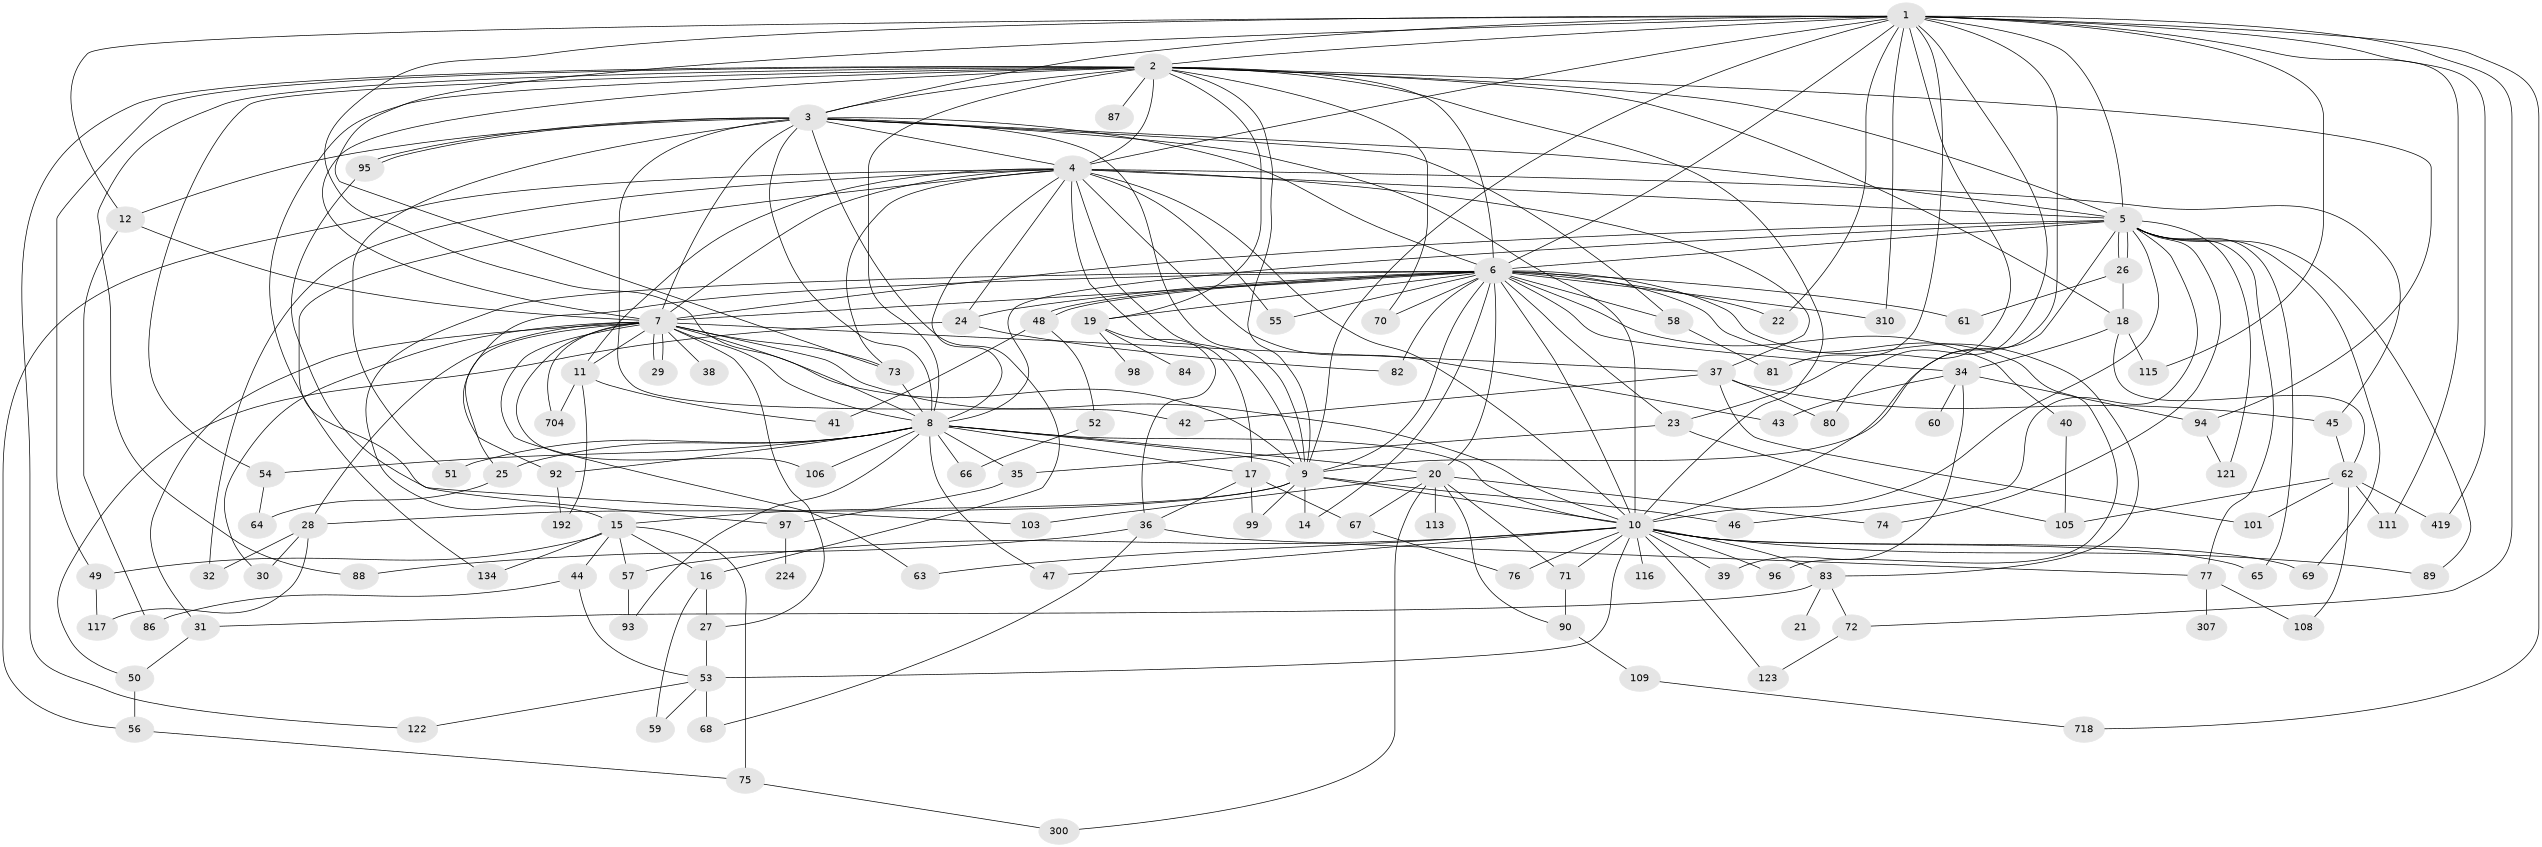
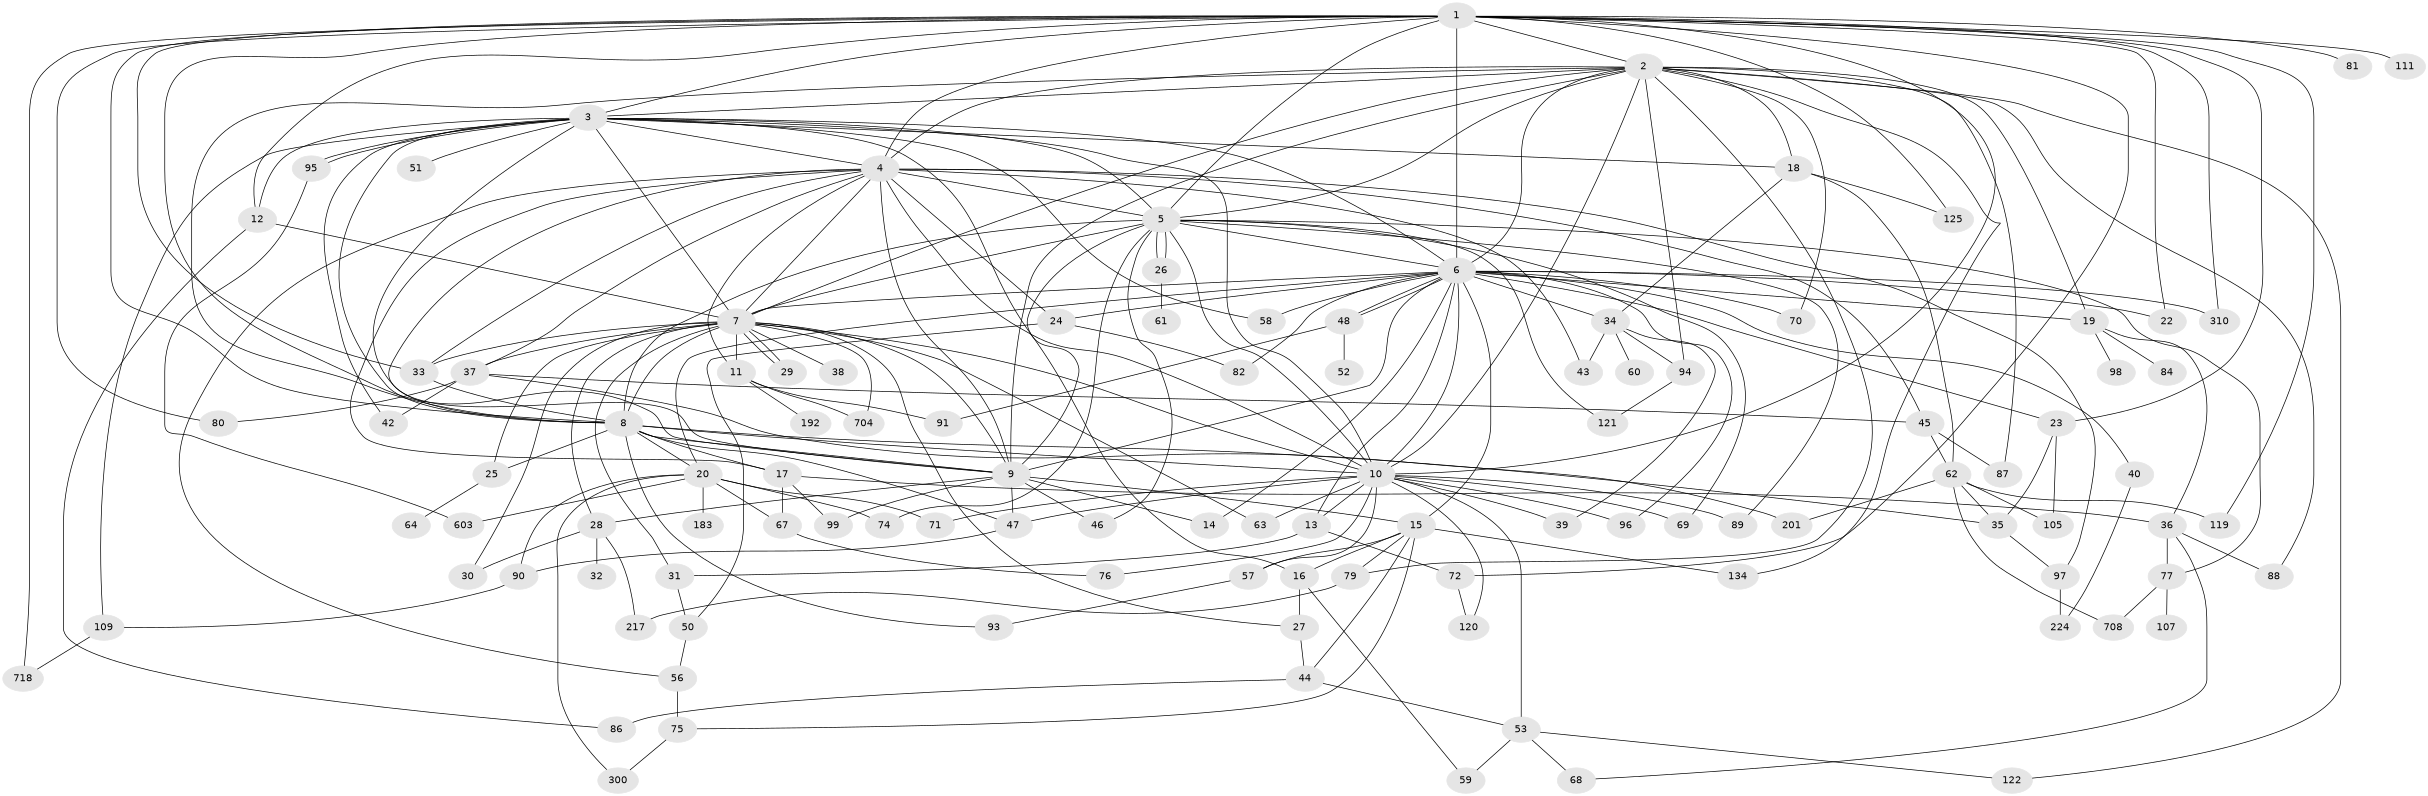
edge "4" -- "32": removed
edge "3" -- "109": added
edge "6" -- "61": removed
edge "26" -- "18": now "3" -- "18"
node "55": removed
edge "58" -- "81": removed
node "73": label "73" -> "33"
node "115": label "115" -> "125"
node "41": label "41" -> "91"
edge "8" -- "51": removed
edge "45" -- "87": added
node "54": removed
node "92": removed
node "106": removed
node "66": removed
edge "40" -- "105": now "40" -- "224"
edge "9" -- "10": now "9" -- "47"
edge "62" -- "111": now "62" -- "35"
node "103": label "103" -> "603"
node "113": label "113" -> "183"
node "101": label "101" -> "201"
node "419": label "419" -> "119"
node "49": label "49" -> "79"
node "116": removed
node "83": label "83" -> "13"
node "65": removed
edge "71" -- "90": now "47" -- "90"
node "117": label "117" -> "217"
node "21": removed
node "307": label "307" -> "107"
node "108": label "108" -> "708"
edge "27" -- "53": now "27" -- "44"
node "123": label "123" -> "120"
